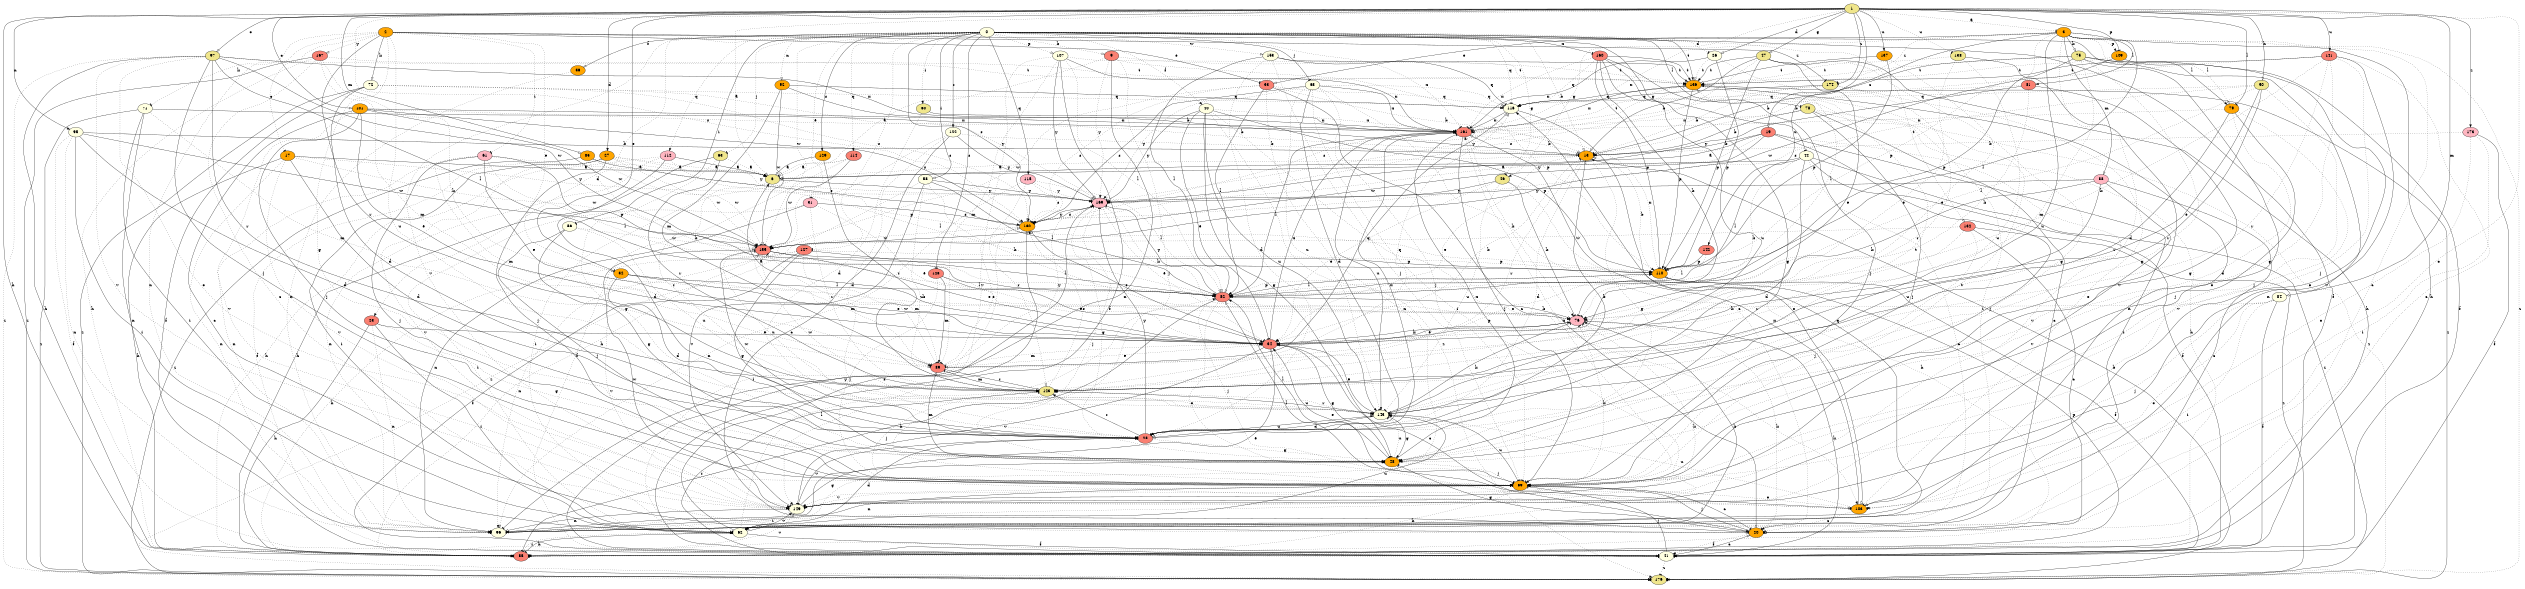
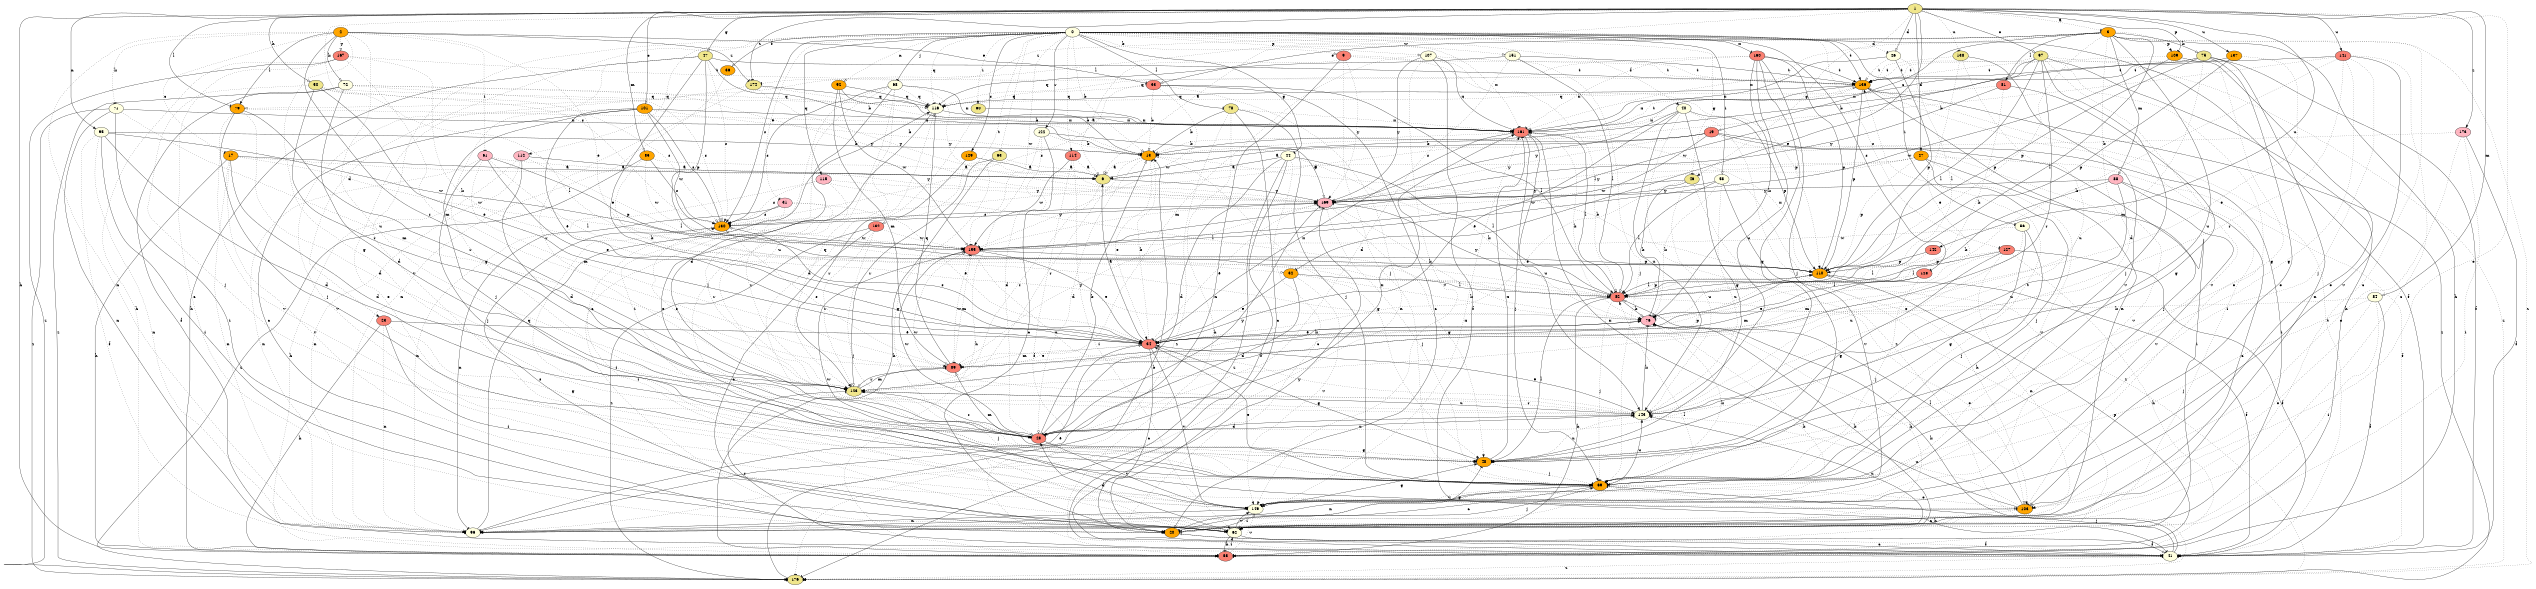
node "153": label "153" -> "151"
edge "143" -> "136": now "41" -> "136"
edge "143" -> "48": removed, label "g"
